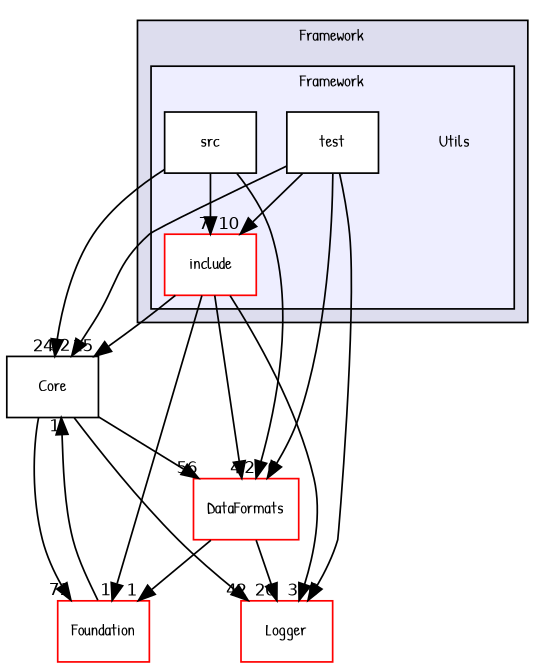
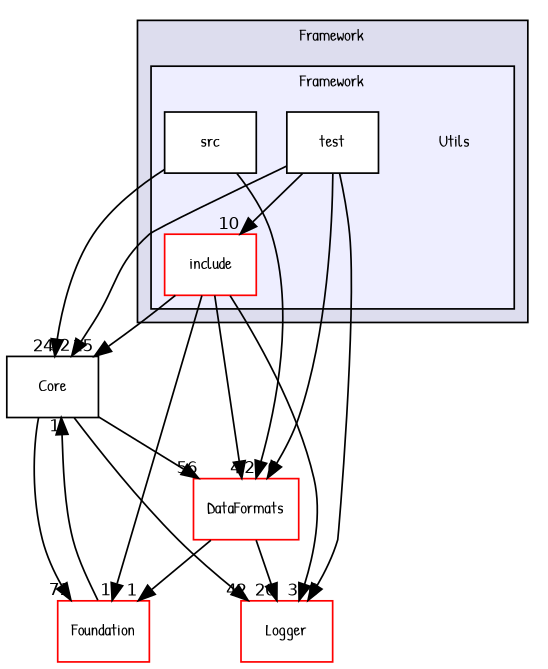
edge "src" -> "include": removed
